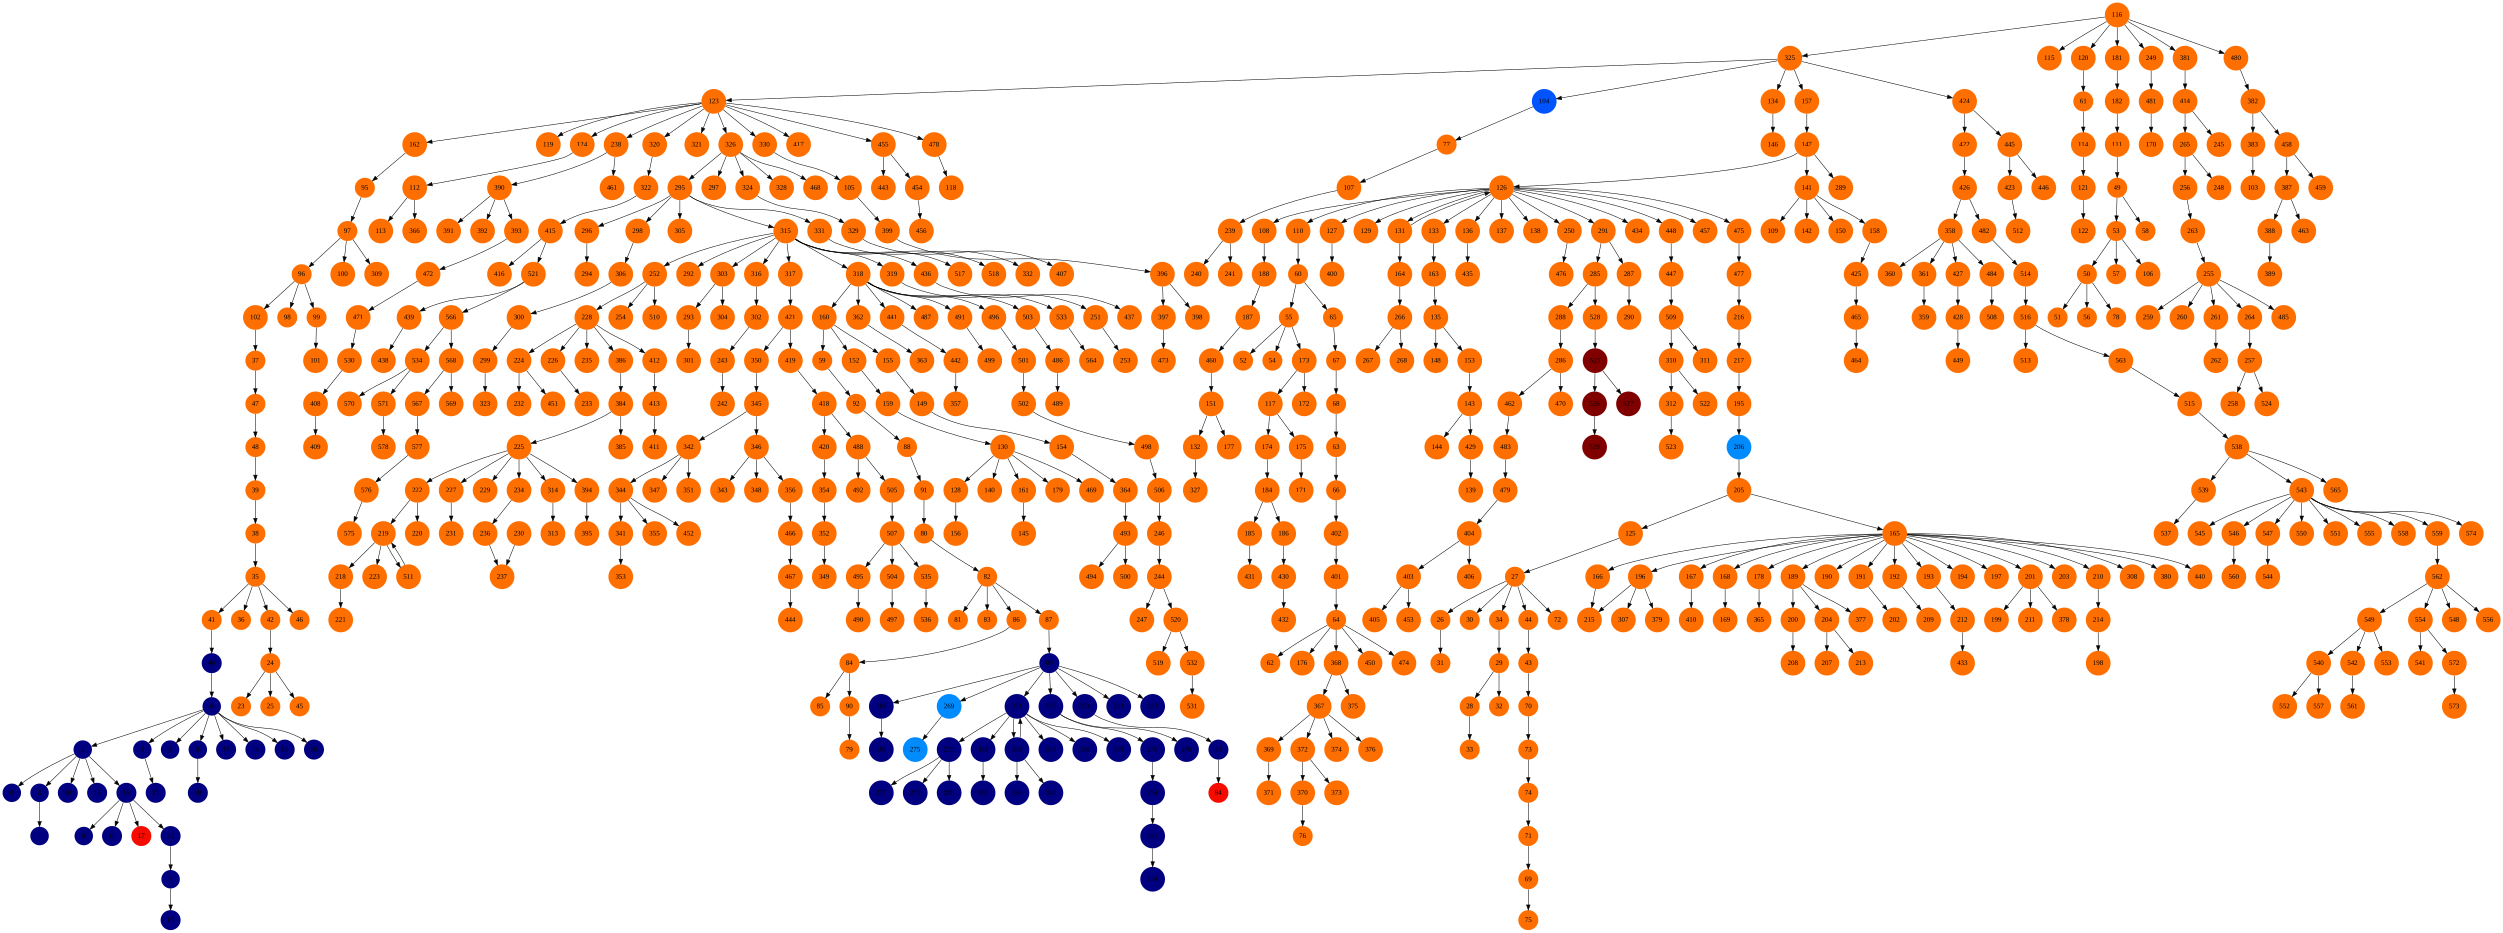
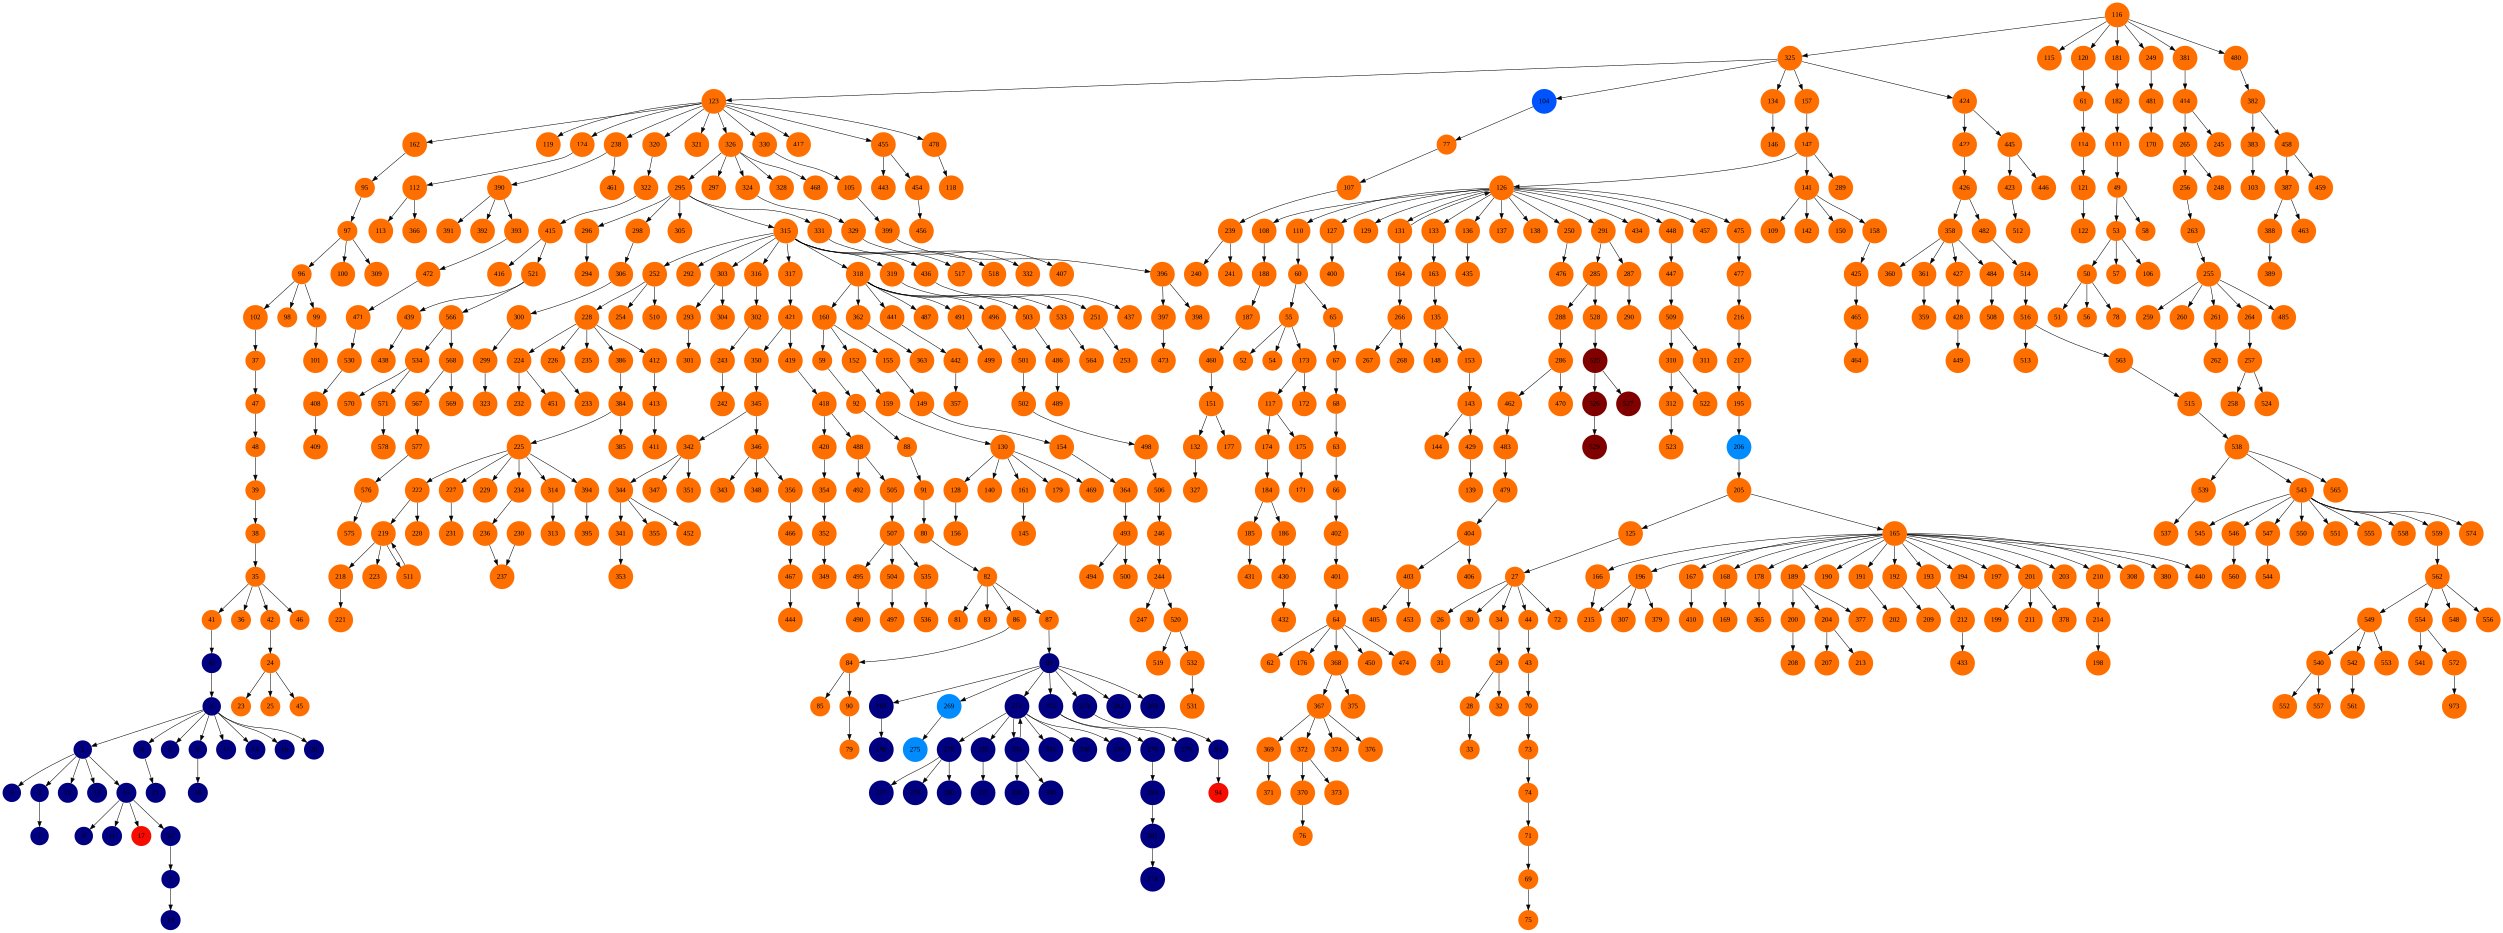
node "573": label "573" -> "973"
